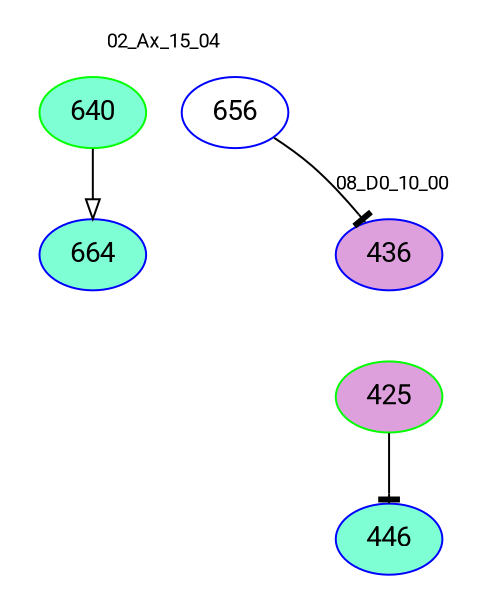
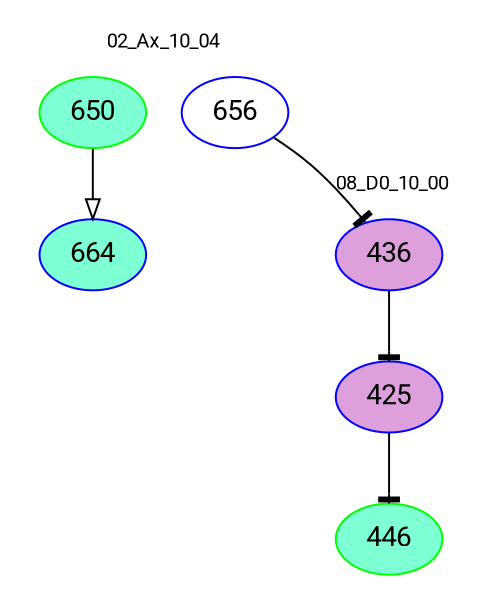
cluster "02_Ax_15_04": label "02_Ax_15_04" -> "02_Ax_10_04"
node "640": label "640" -> "650"
edge "436" -> "425": added
node "425": color green -> blue
node "446": color blue -> green
